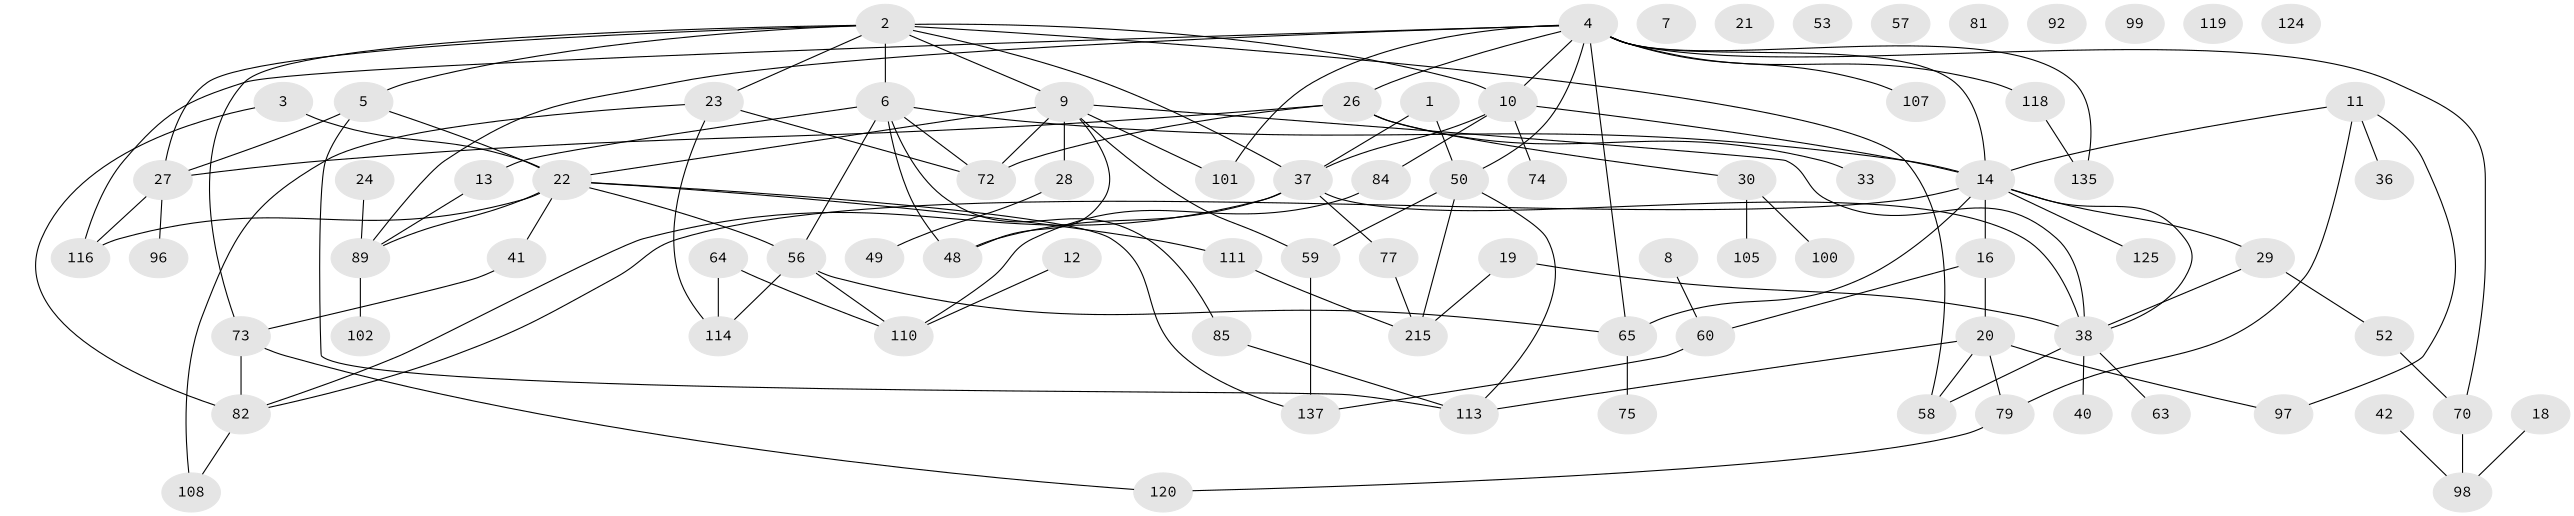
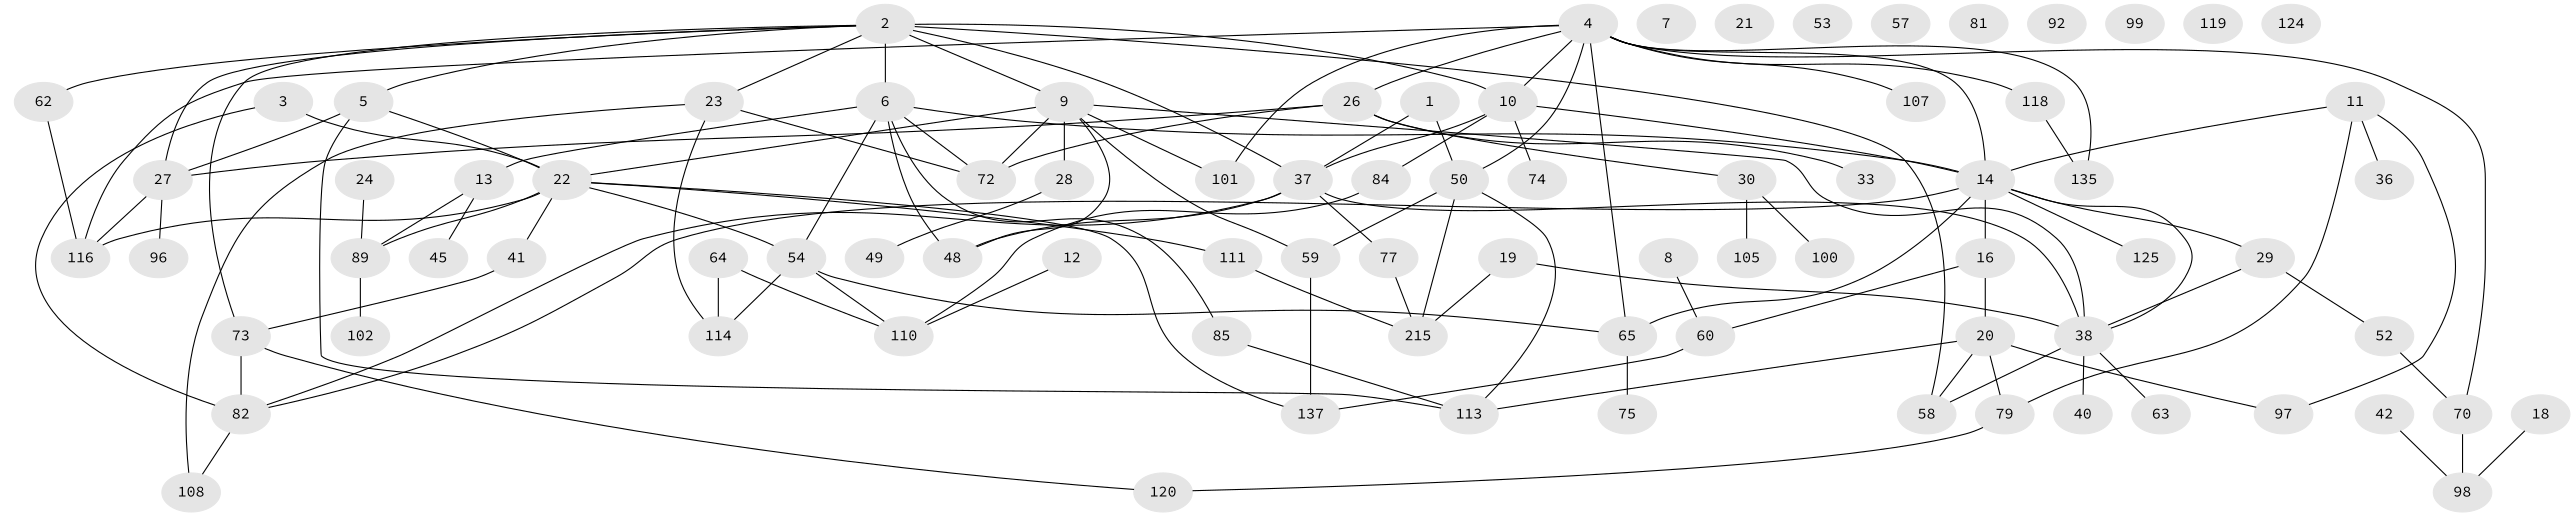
edge "4" -- "89": removed
node "62": added
node "45": added
node "56": label "56" -> "54"
